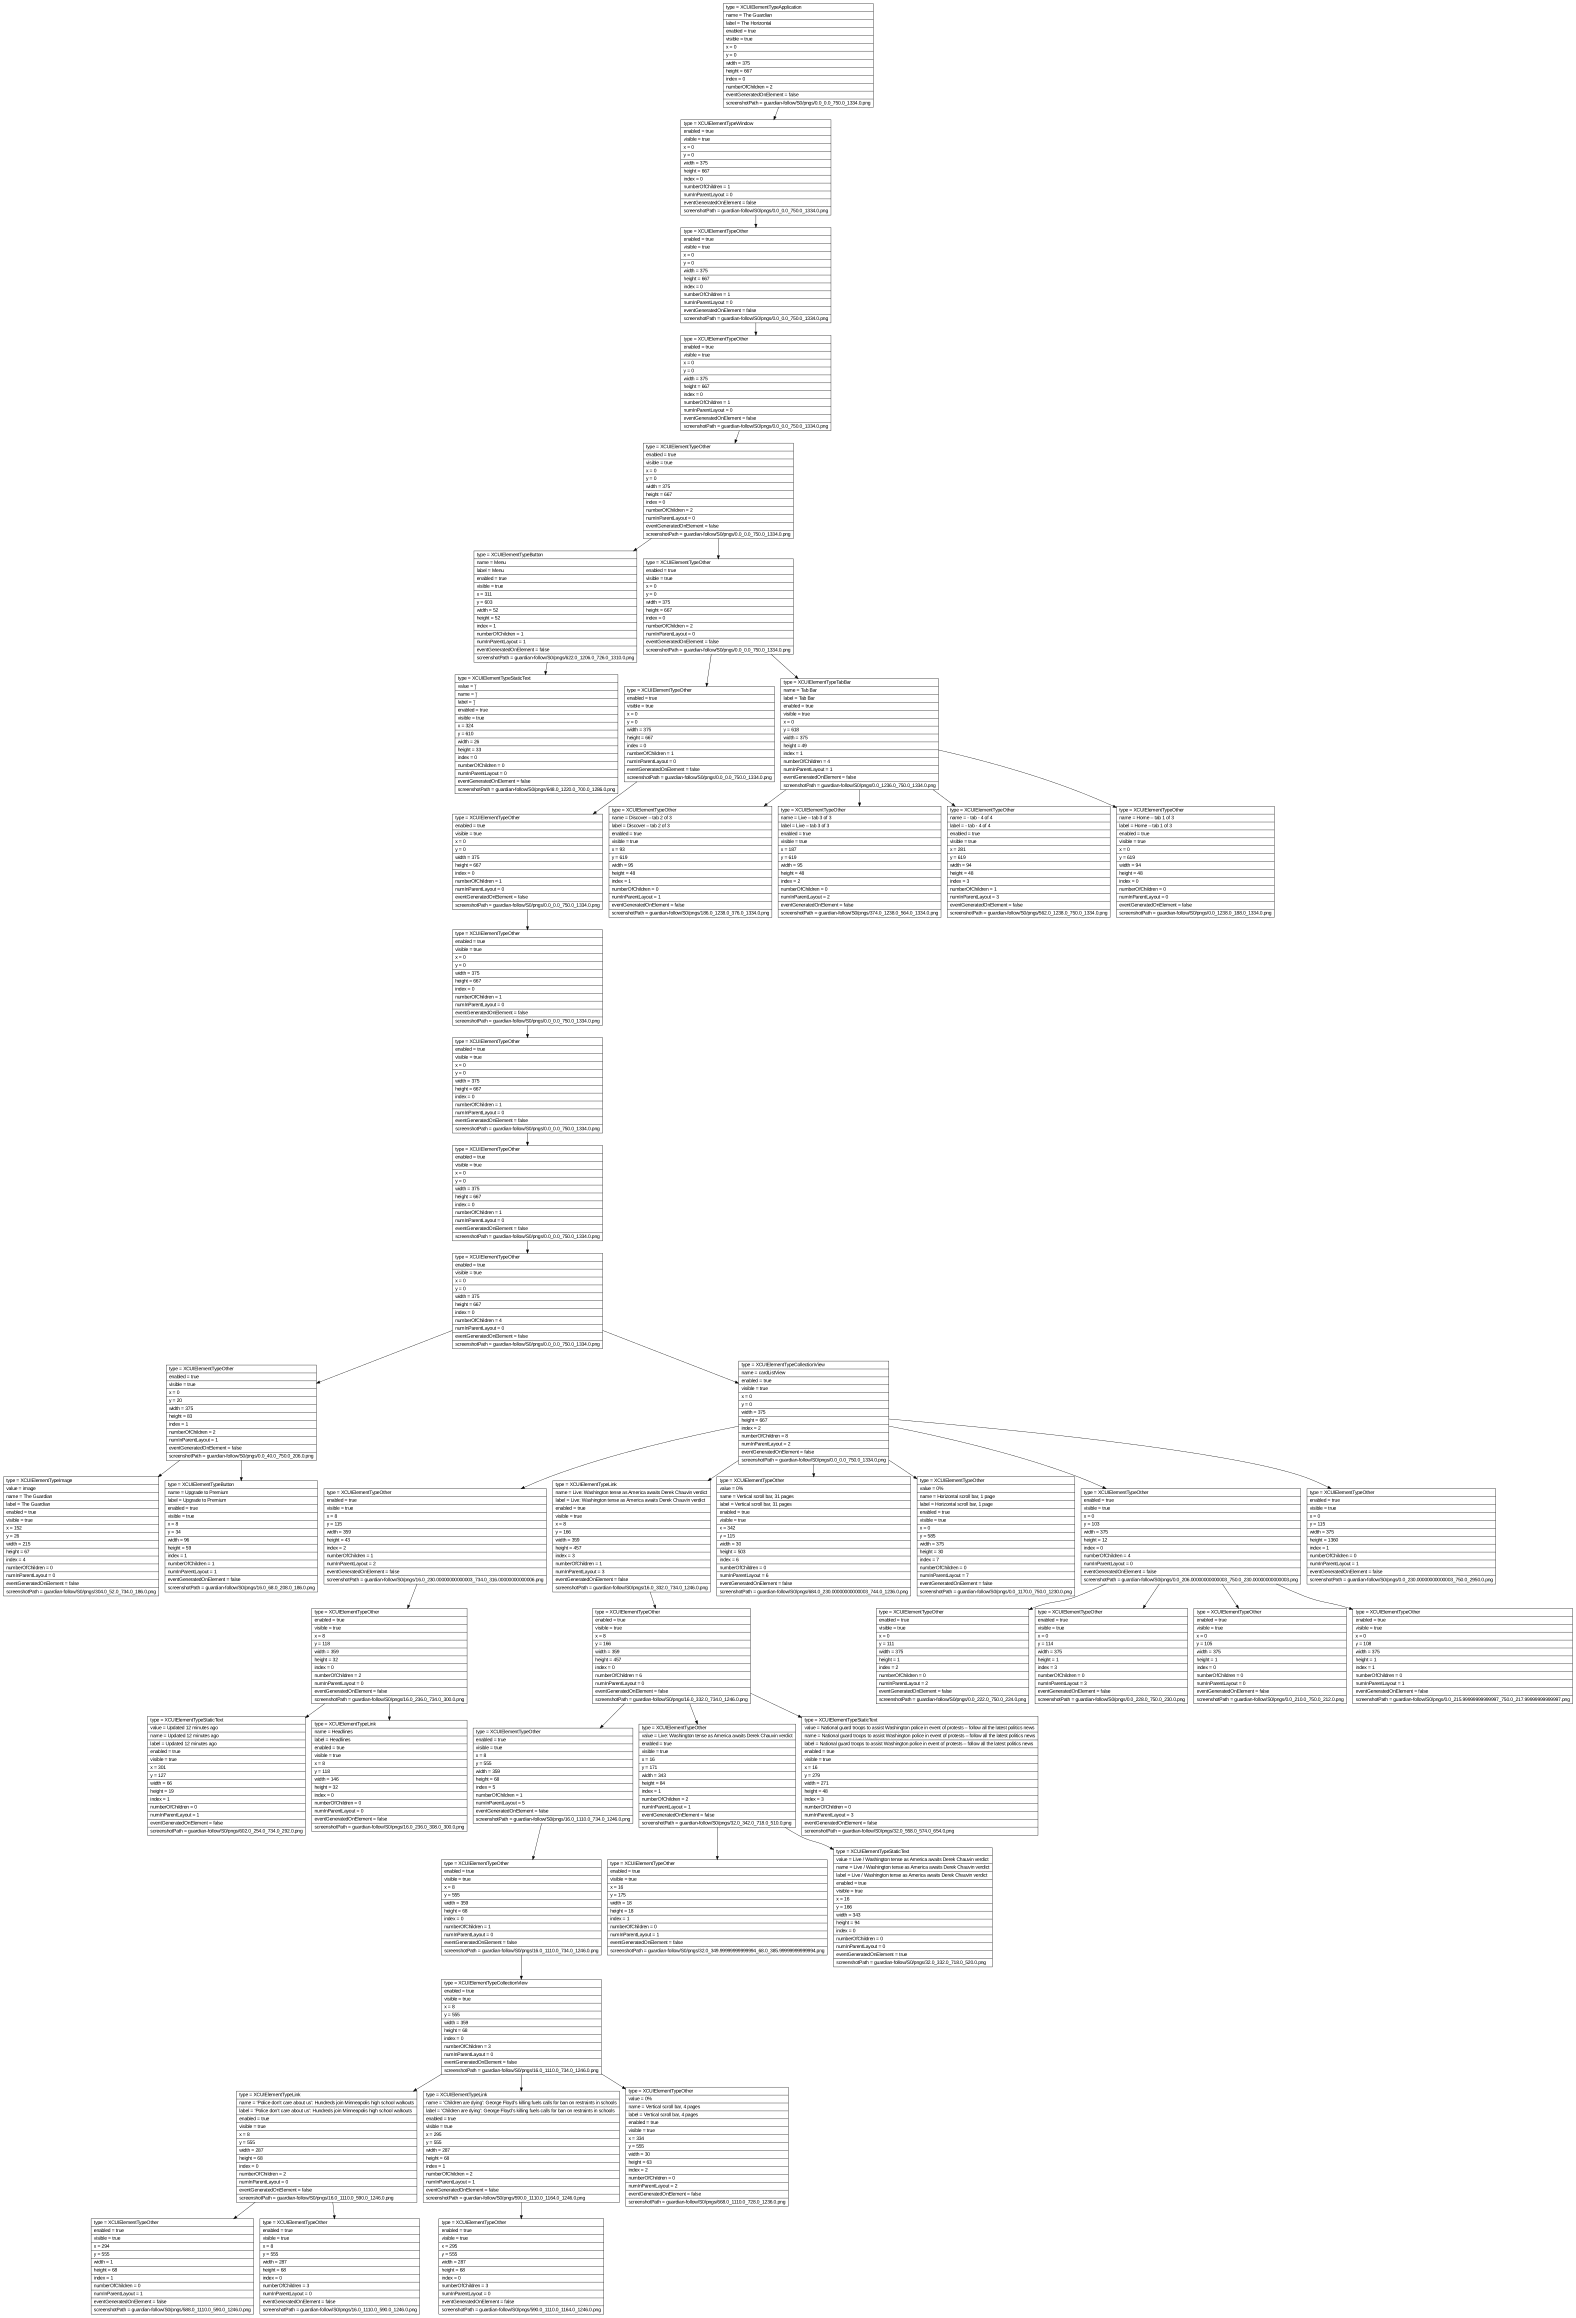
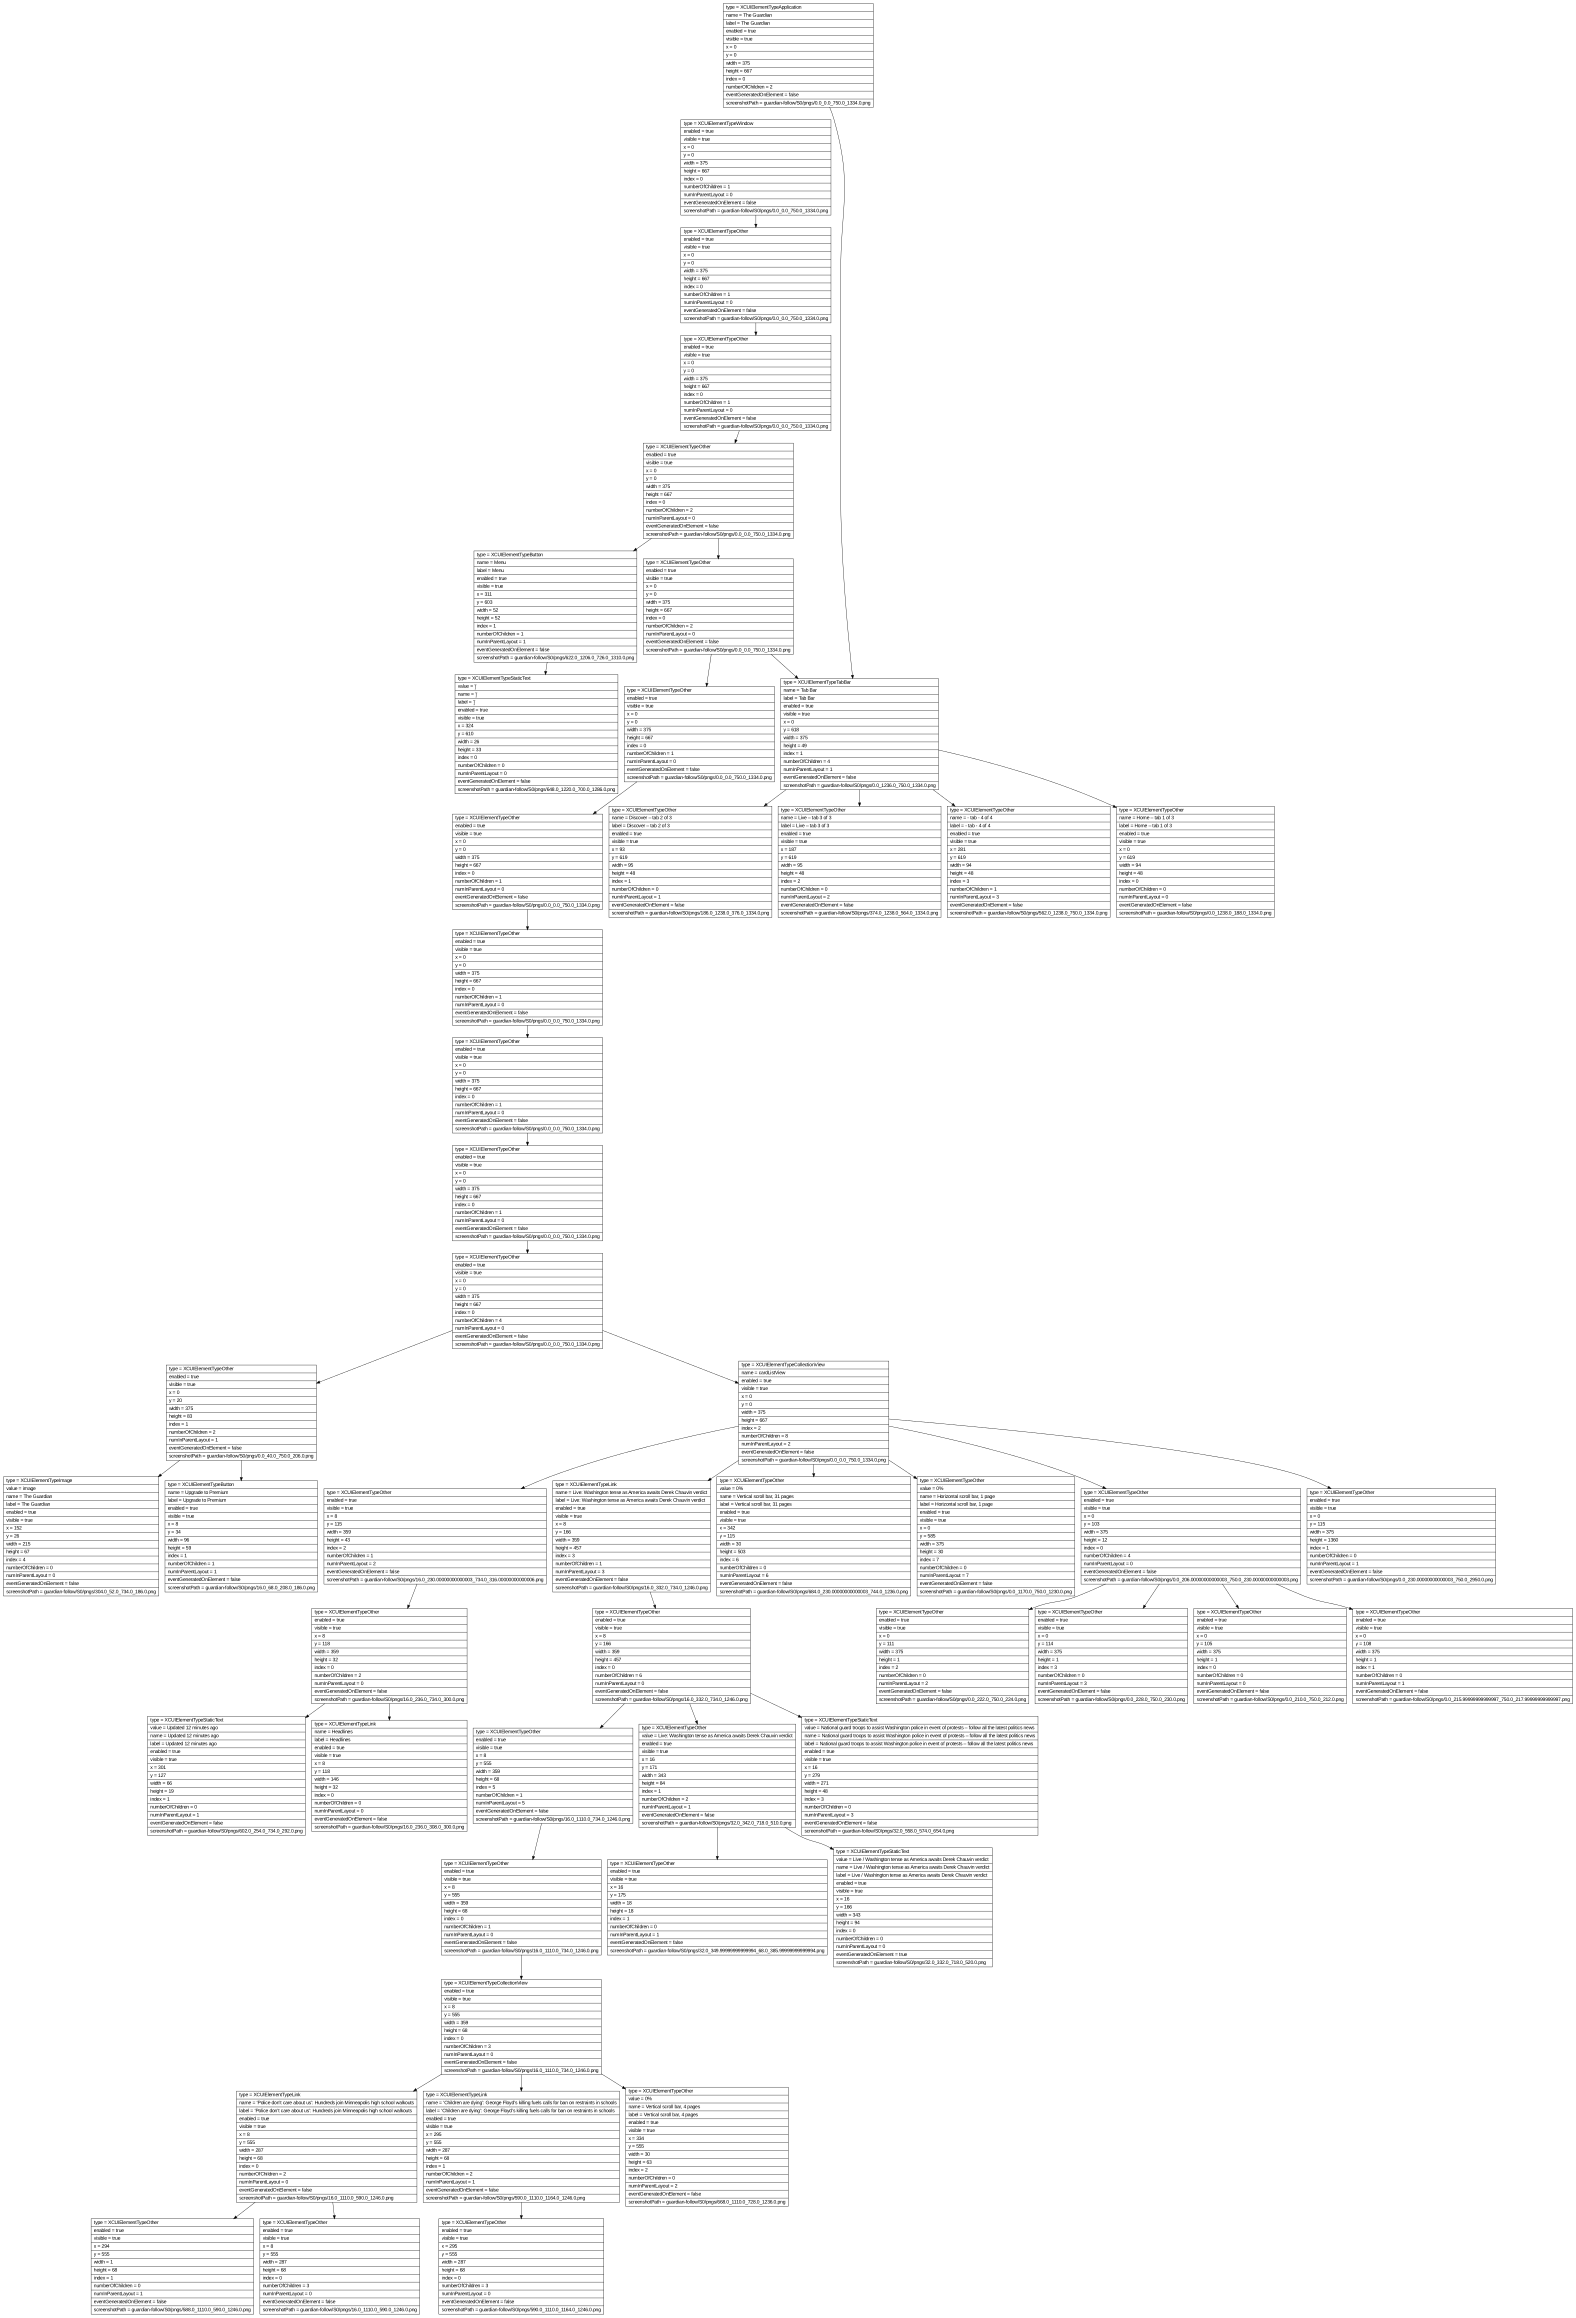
node "type = XCUIElementTypeApplication": text "label = The Horizontal" -> "label = The Guardian"
edge "type = XCUIElementTypeApplication" -> "type = XCUIElementTypeWindow": now "type = XCUIElementTypeApplication" -> "type = XCUIElementTypeTabBar"
